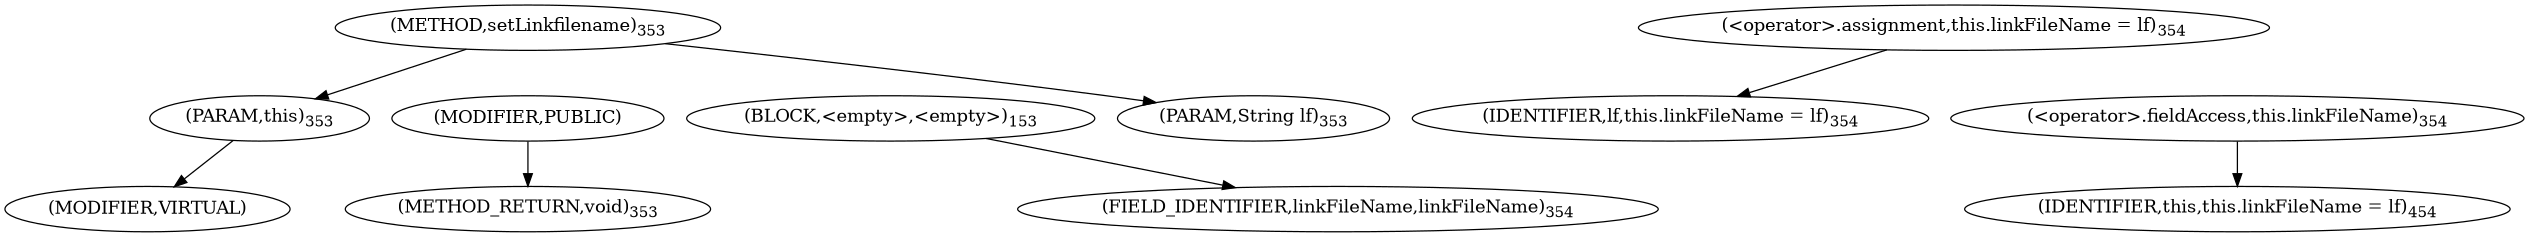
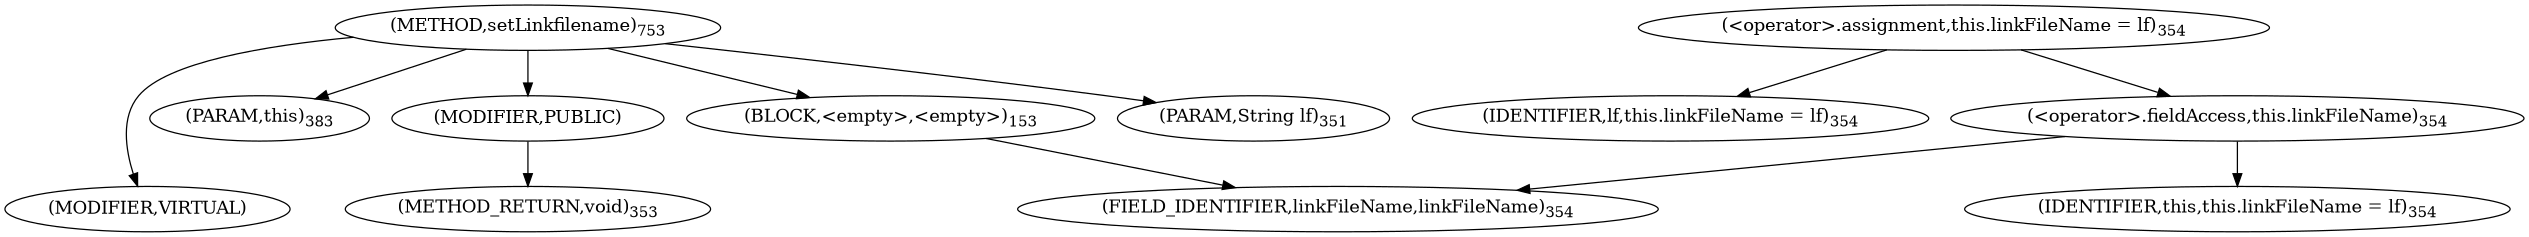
node "(METHOD,setLinkfilename)": text "353" -> "753"
edge "(METHOD,setLinkfilename)" -> "(MODIFIER,PUBLIC)": added
edge "(METHOD,setLinkfilename)" -> "(BLOCK,<empty>,<empty>)": added
edge "(<operator>.assignment,this.linkFileName = lf)" -> "(<operator>.fieldAccess,this.linkFileName)": added
node "(PARAM,this)": text "353" -> "383"
node "(PARAM,String lf)": text "353" -> "351"
edge "(PARAM,this)" -> "(MODIFIER,VIRTUAL)": now "(METHOD,setLinkfilename)" -> "(MODIFIER,VIRTUAL)"
edge "(<operator>.fieldAccess,this.linkFileName)" -> "(FIELD_IDENTIFIER,linkFileName,linkFileName)": added
node "(IDENTIFIER,this,this.linkFileName = lf)": text "454" -> "354"
